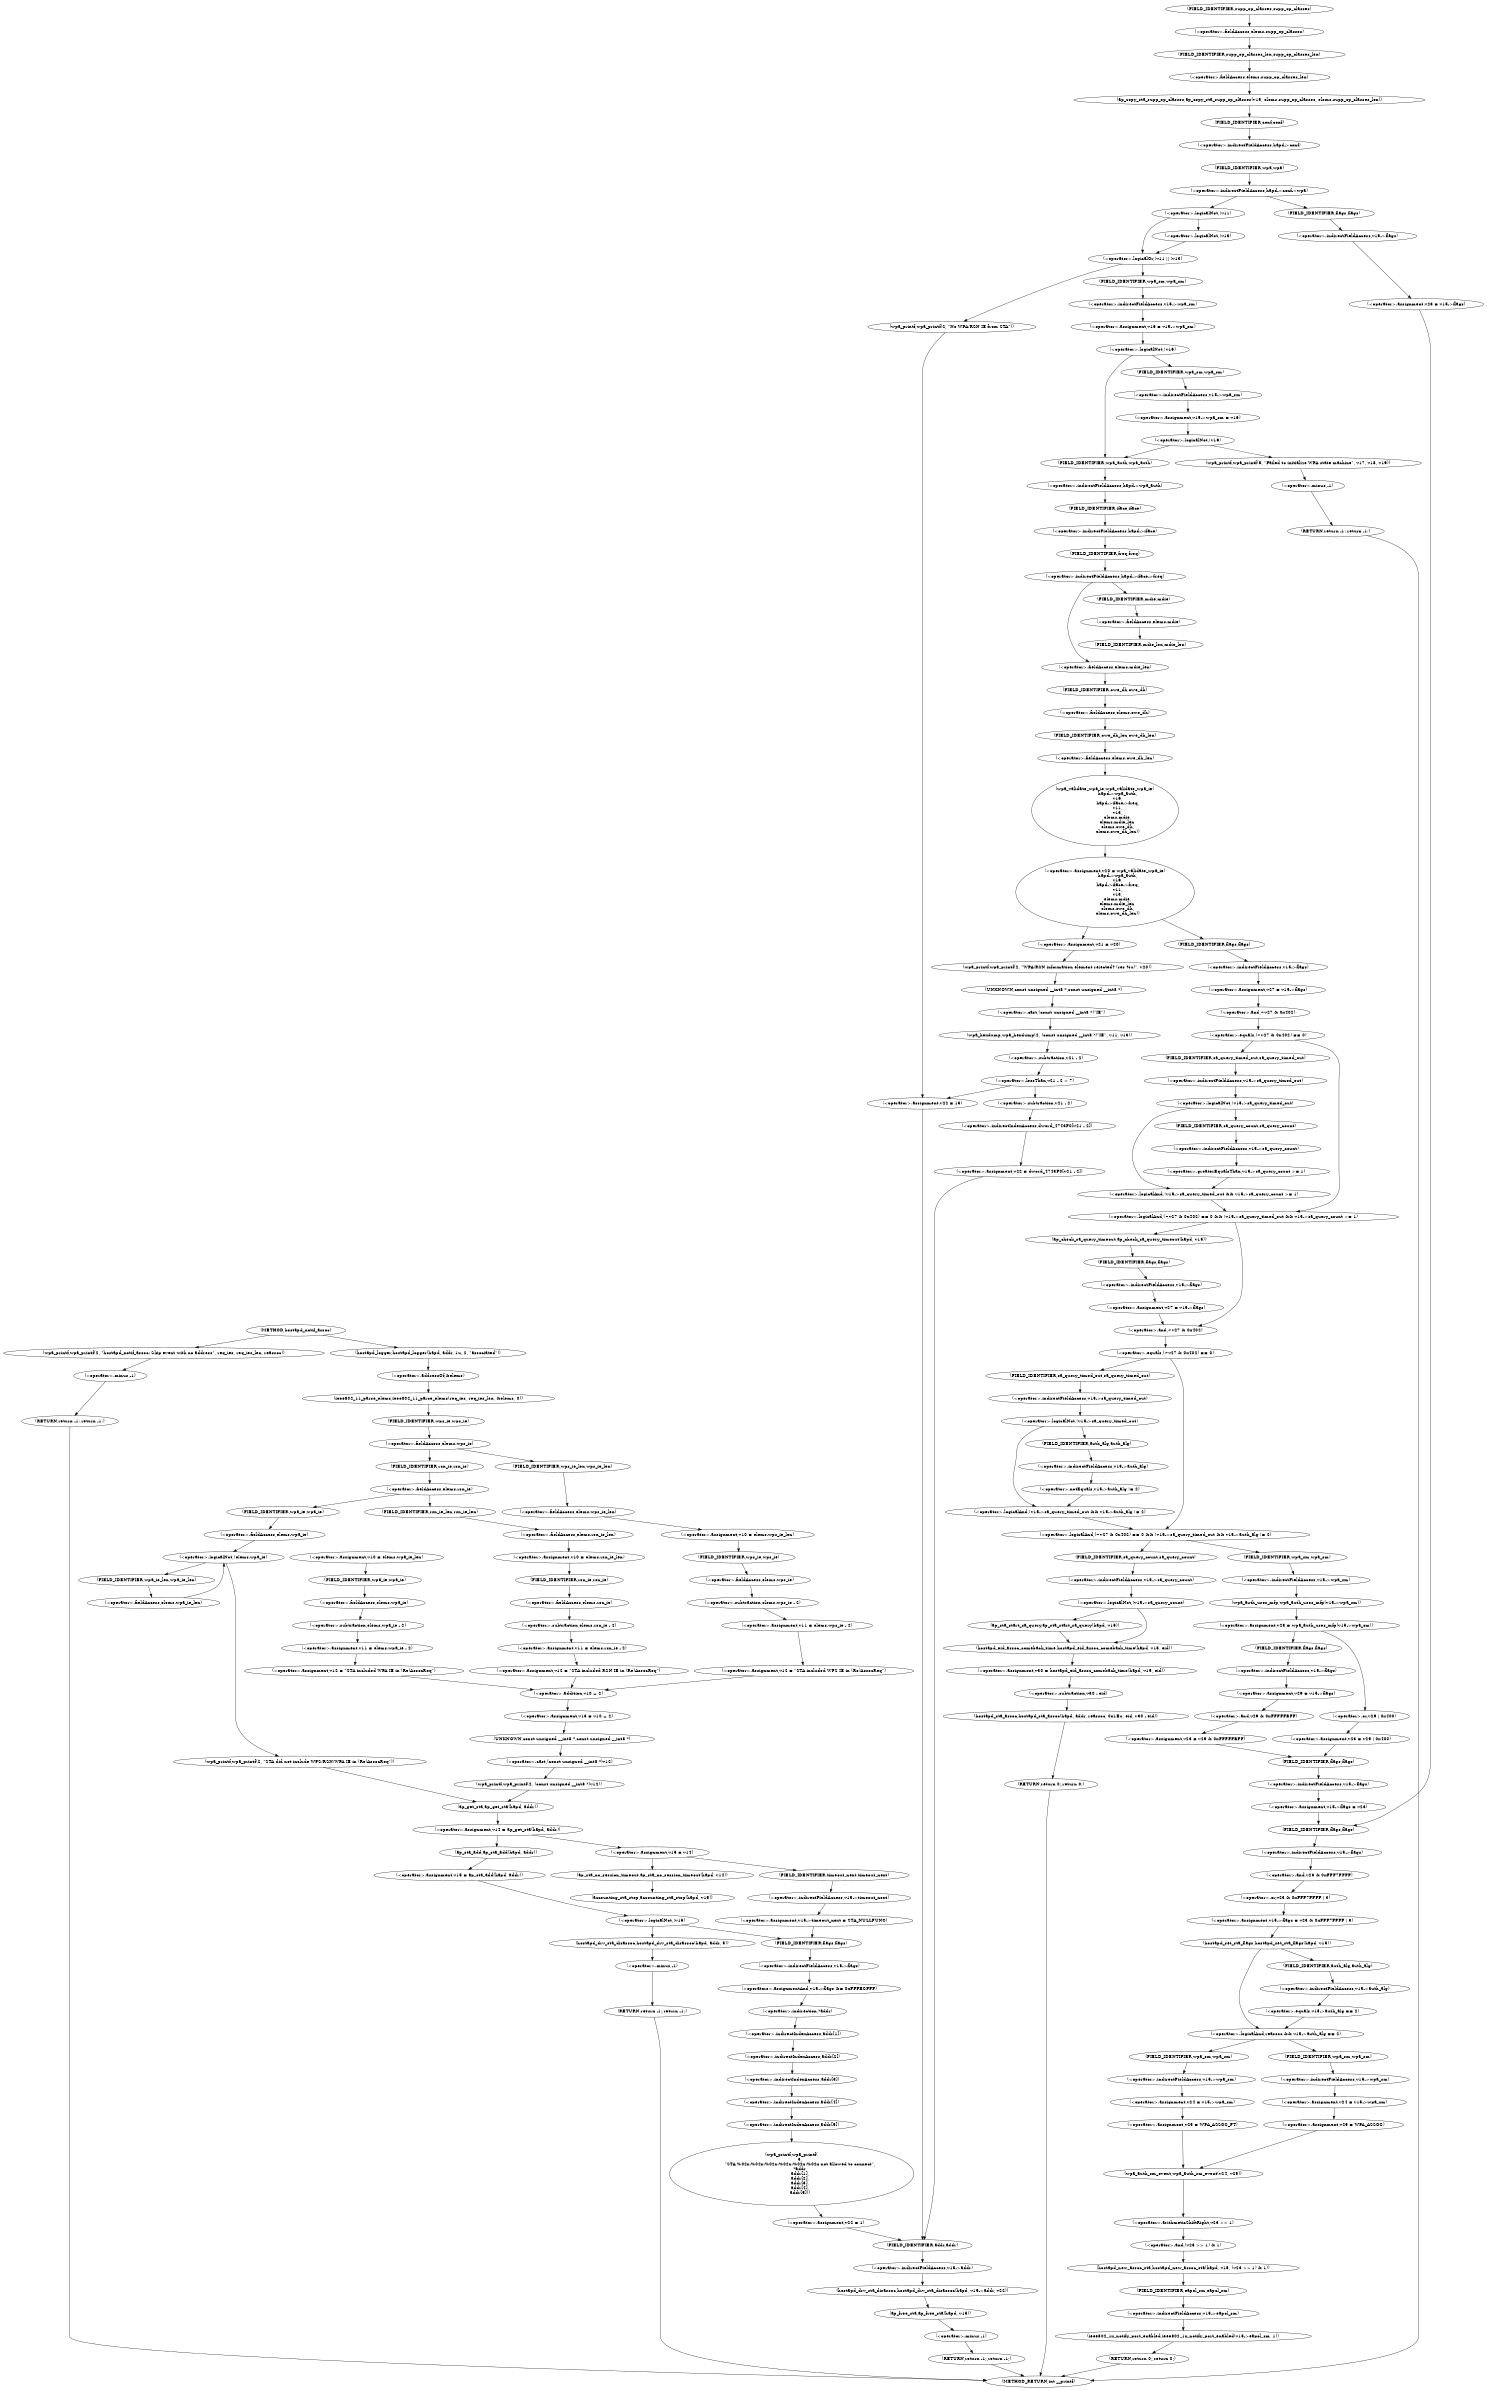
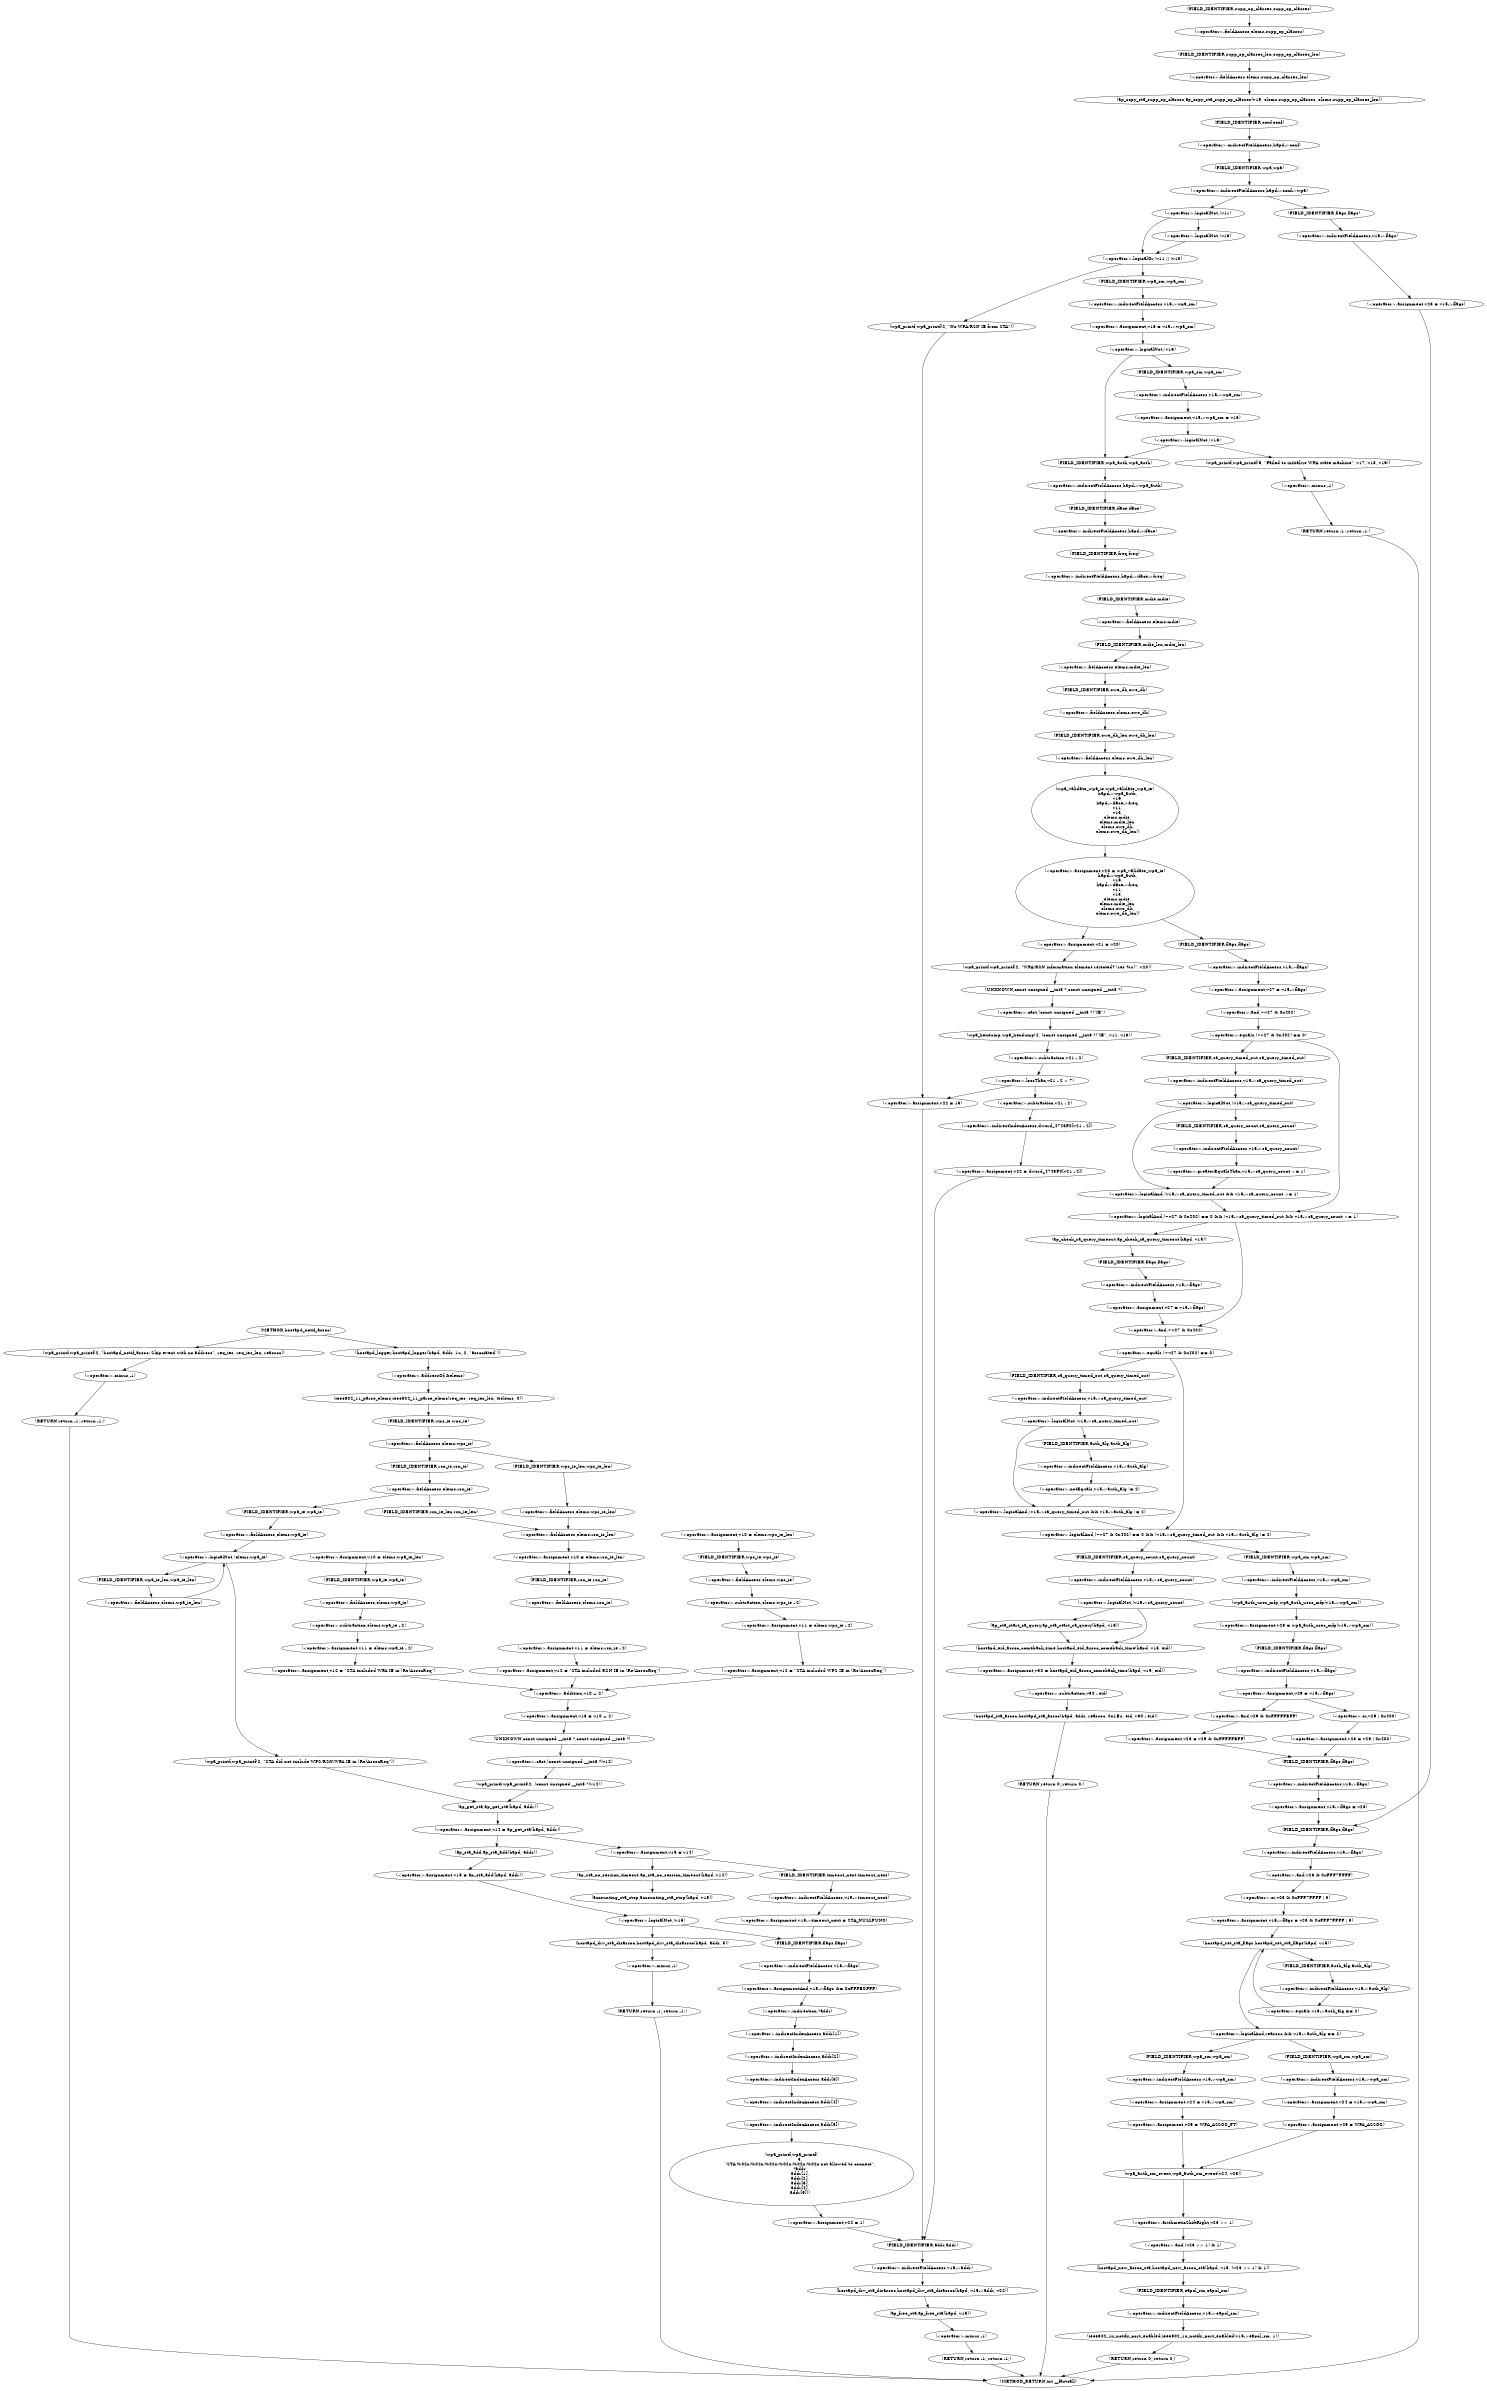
edge "(<operator>.fieldAccess,elems.supp_op_classes)" -> "(FIELD_IDENTIFIER,supp_op_classes_len,supp_op_classes_len)": removed
edge "(<operator>.indirectFieldAccess,hapd->conf)" -> "(FIELD_IDENTIFIER,wpa,wpa)": added
edge "(<operator>.indirectFieldAccess,hapd->iface->freq)" -> "(FIELD_IDENTIFIER,mdie,mdie)": removed
edge "(<operator>.indirectFieldAccess,hapd->iface->freq)" -> "(<operator>.fieldAccess,elems.mdie_len)": now "(FIELD_IDENTIFIER,mdie_len,mdie_len)" -> "(<operator>.fieldAccess,elems.mdie_len)"
edge "(<operator>.fieldAccess,elems.wps_ie_len)" -> "(<operator>.assignment,v10 = elems.wps_ie_len)": now "(<operator>.fieldAccess,elems.wps_ie_len)" -> "(<operator>.fieldAccess,elems.rsn_ie_len)"
node "(<operator>.subtraction,elems.rsn_ie - 2)": removed
edge "(<operator>.assignment,v28 = wpa_auth_uses_mfp(v15->wpa_sm))" -> "(<operator>.or,v29 | 0x400)": now "(<operator>.assignment,v29 = v15->flags)" -> "(<operator>.or,v29 | 0x400)"
edge "(<operator>.equals,v15->auth_alg == 2)" -> "(<operator>.logicalAnd,reassoc && v15->auth_alg == 2)": now "(<operator>.equals,v15->auth_alg == 2)" -> "(hostapd_set_sta_flags,hostapd_set_sta_flags(hapd, v15))"
edge "(<operator>.indirectIndexAccess,addr[4])" -> "(<operator>.indirectIndexAccess,addr[5])": removed
node "(METHOD_RETURN,int __printf)": label "(METHOD_RETURN,int __printf)" -> "(METHOD_RETURN,int __fastcall)"
